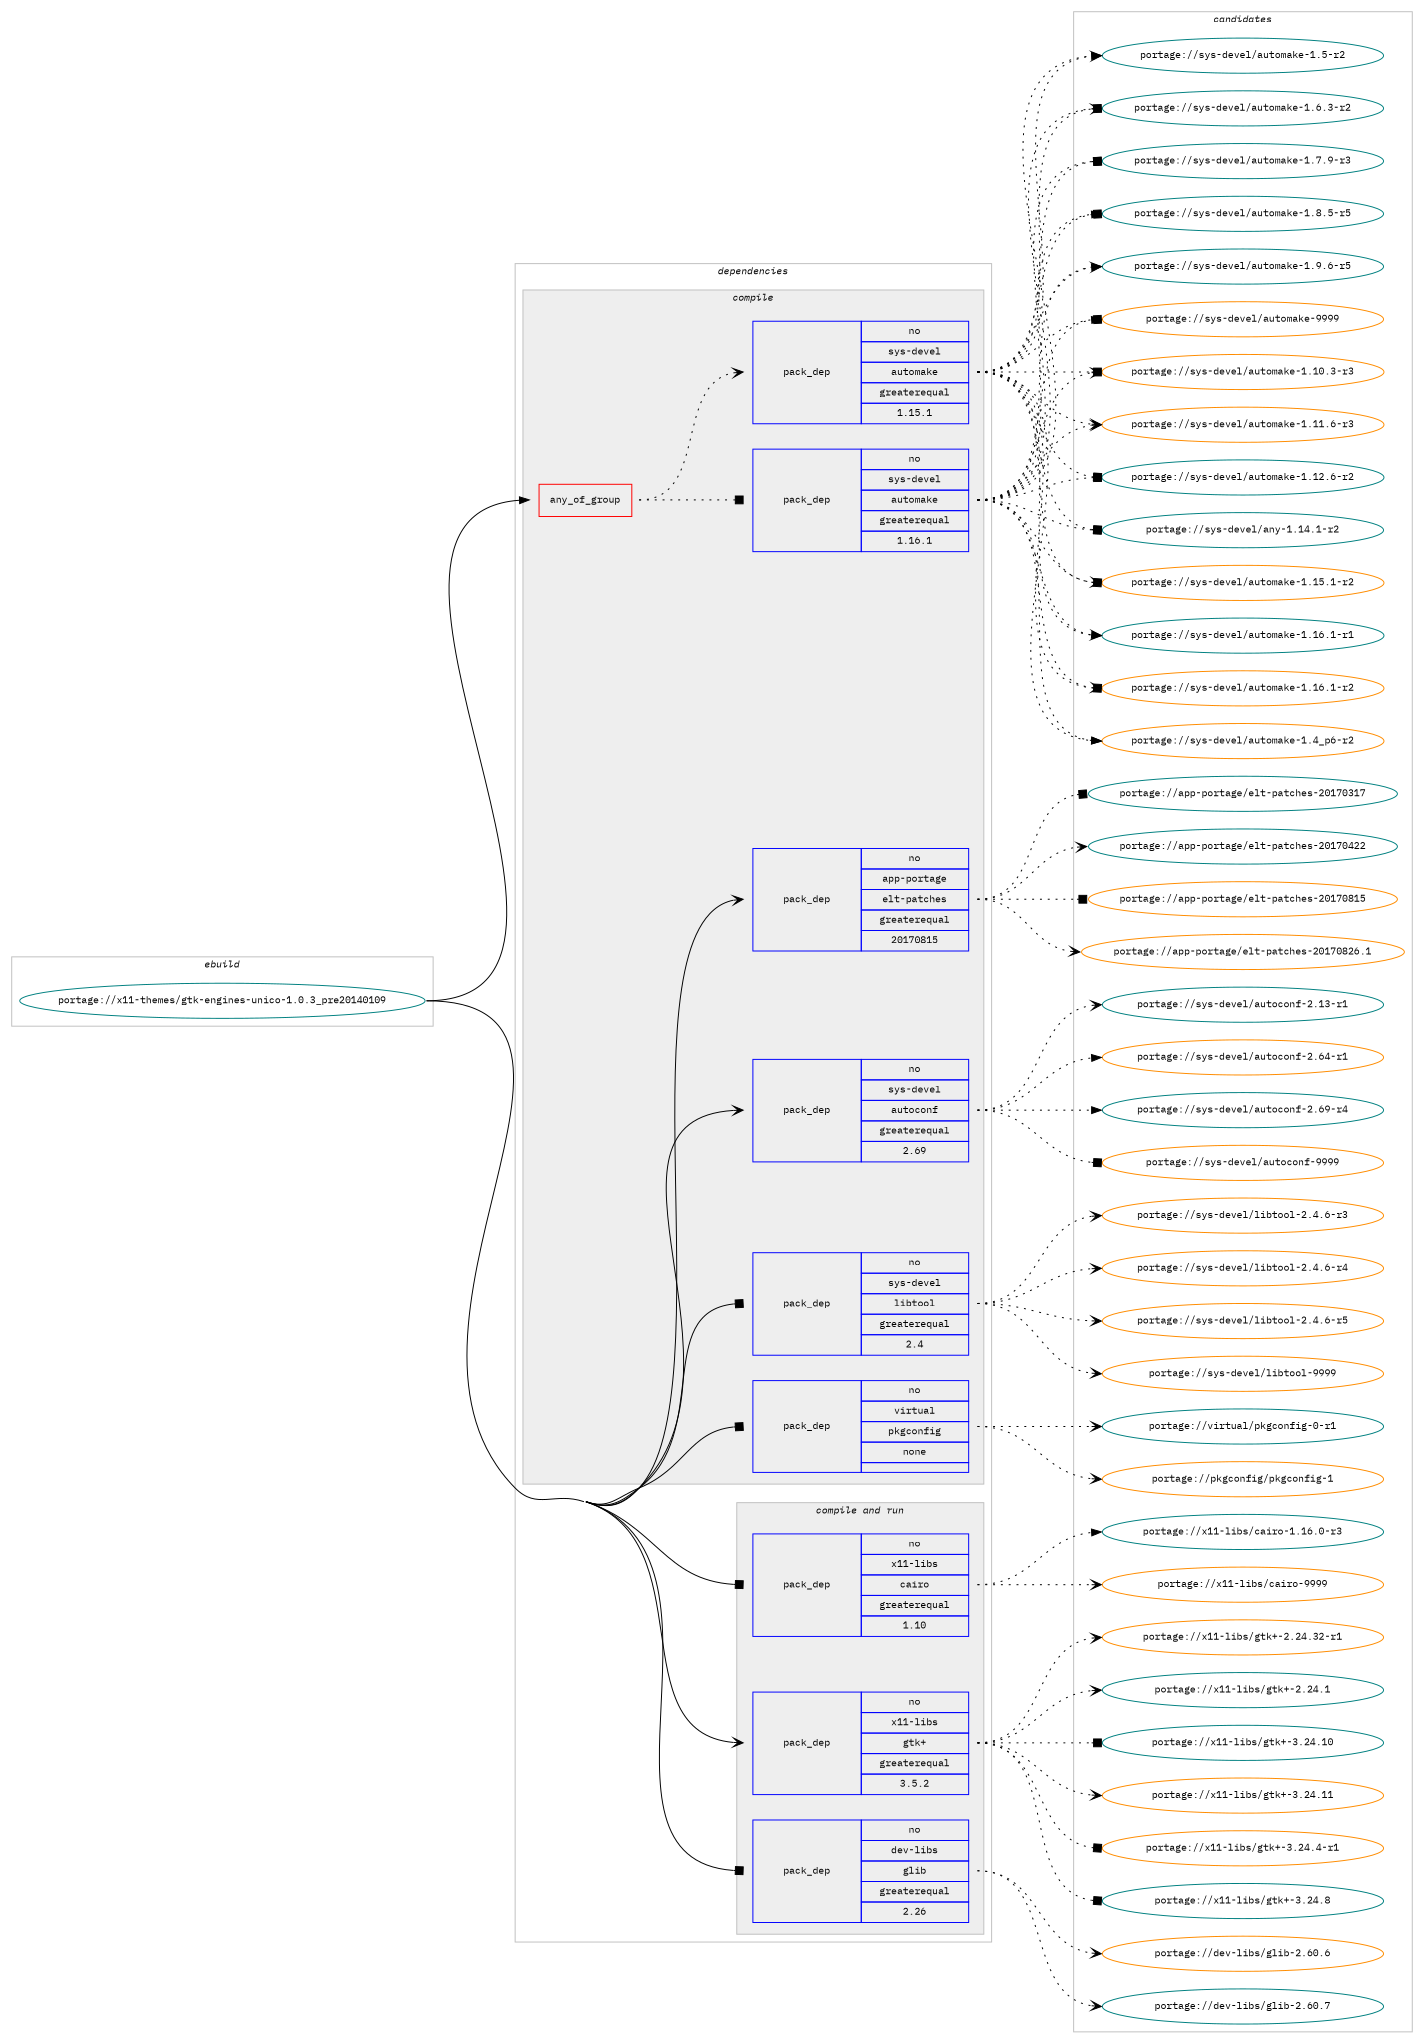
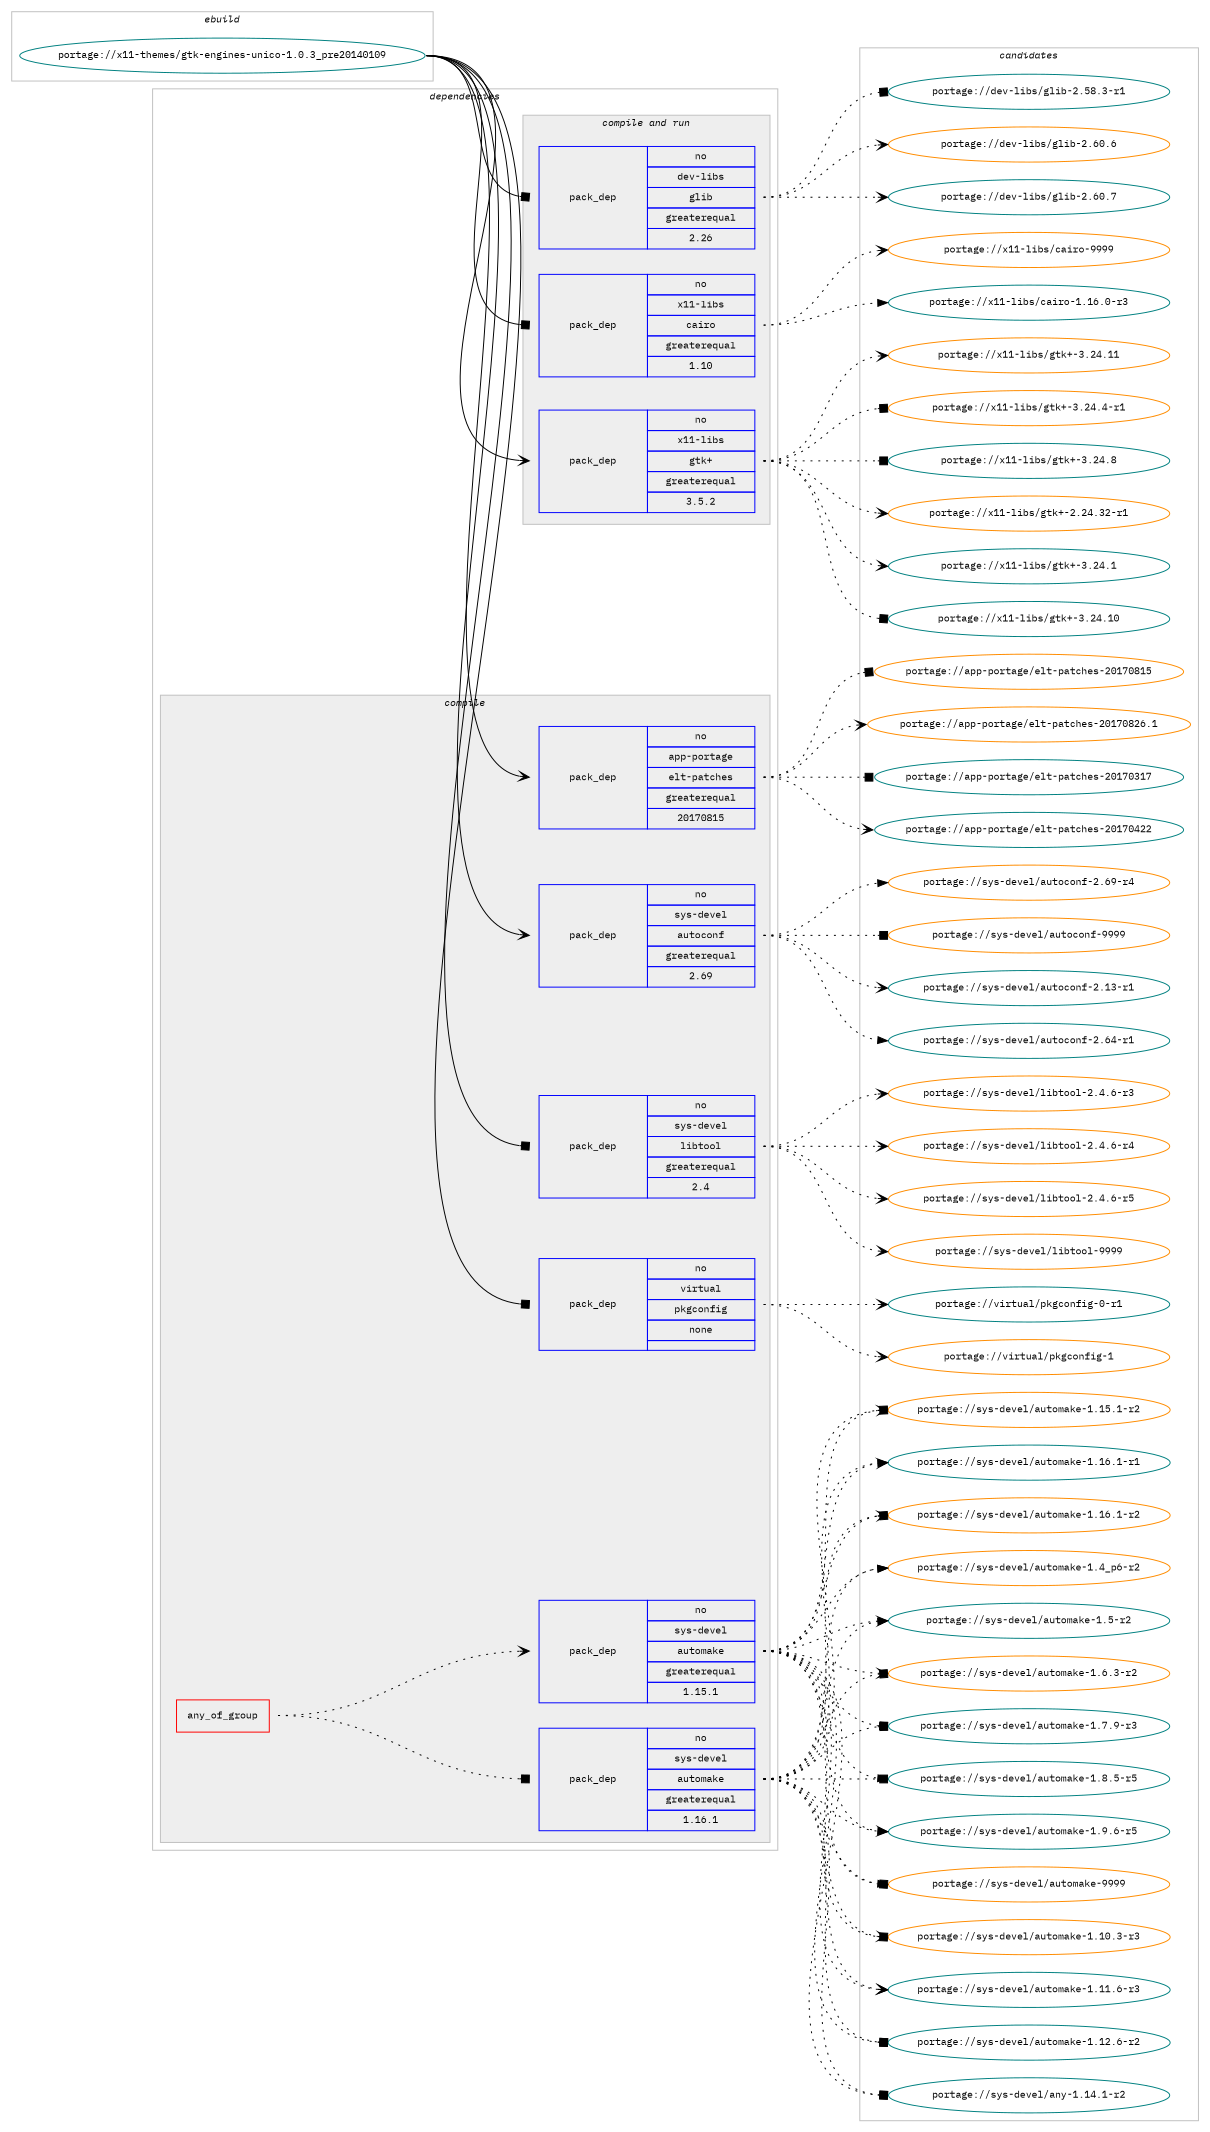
node "portage://dev-libs/glib-2.58.3-r1": added
node "portage://sys-devel/automake-1.6.3-r2": color teal -> darkorange
node "portage://sys-devel/automake-1.11.6-r3": color darkorange -> teal
edge "portage://x11-themes/gtk-engines-unico-1.0.3_pre20140109" -> "any_of_group": removed
node "portage://sys-devel/autoconf-2.64-r1": color darkorange -> teal
node "portage://sys-devel/autoconf-2.69-r4": color teal -> darkorange
node "portage://pkgconfig/pkgconfig-1": label "portage://pkgconfig/pkgconfig-1" -> "portage://virtual/pkgconfig-1"
node "portage://x11-libs/gtk+-2.24.1": label "portage://x11-libs/gtk+-2.24.1" -> "portage://x11-libs/gtk+-3.24.1"
